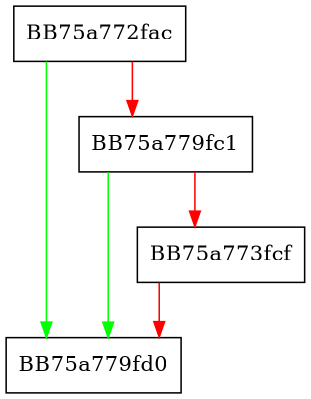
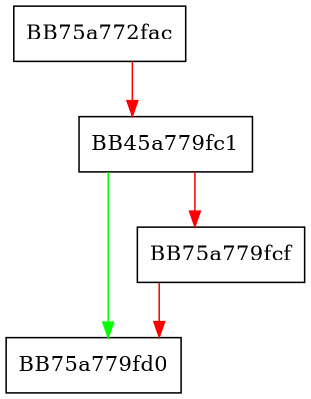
node "BB75a779fc1": label "BB75a779fc1" -> "BB45a779fc1"
edge "BB75a772fac" -> "BB75a779fd0": removed
node "BB75a773fcf": label "BB75a773fcf" -> "BB75a779fcf"
